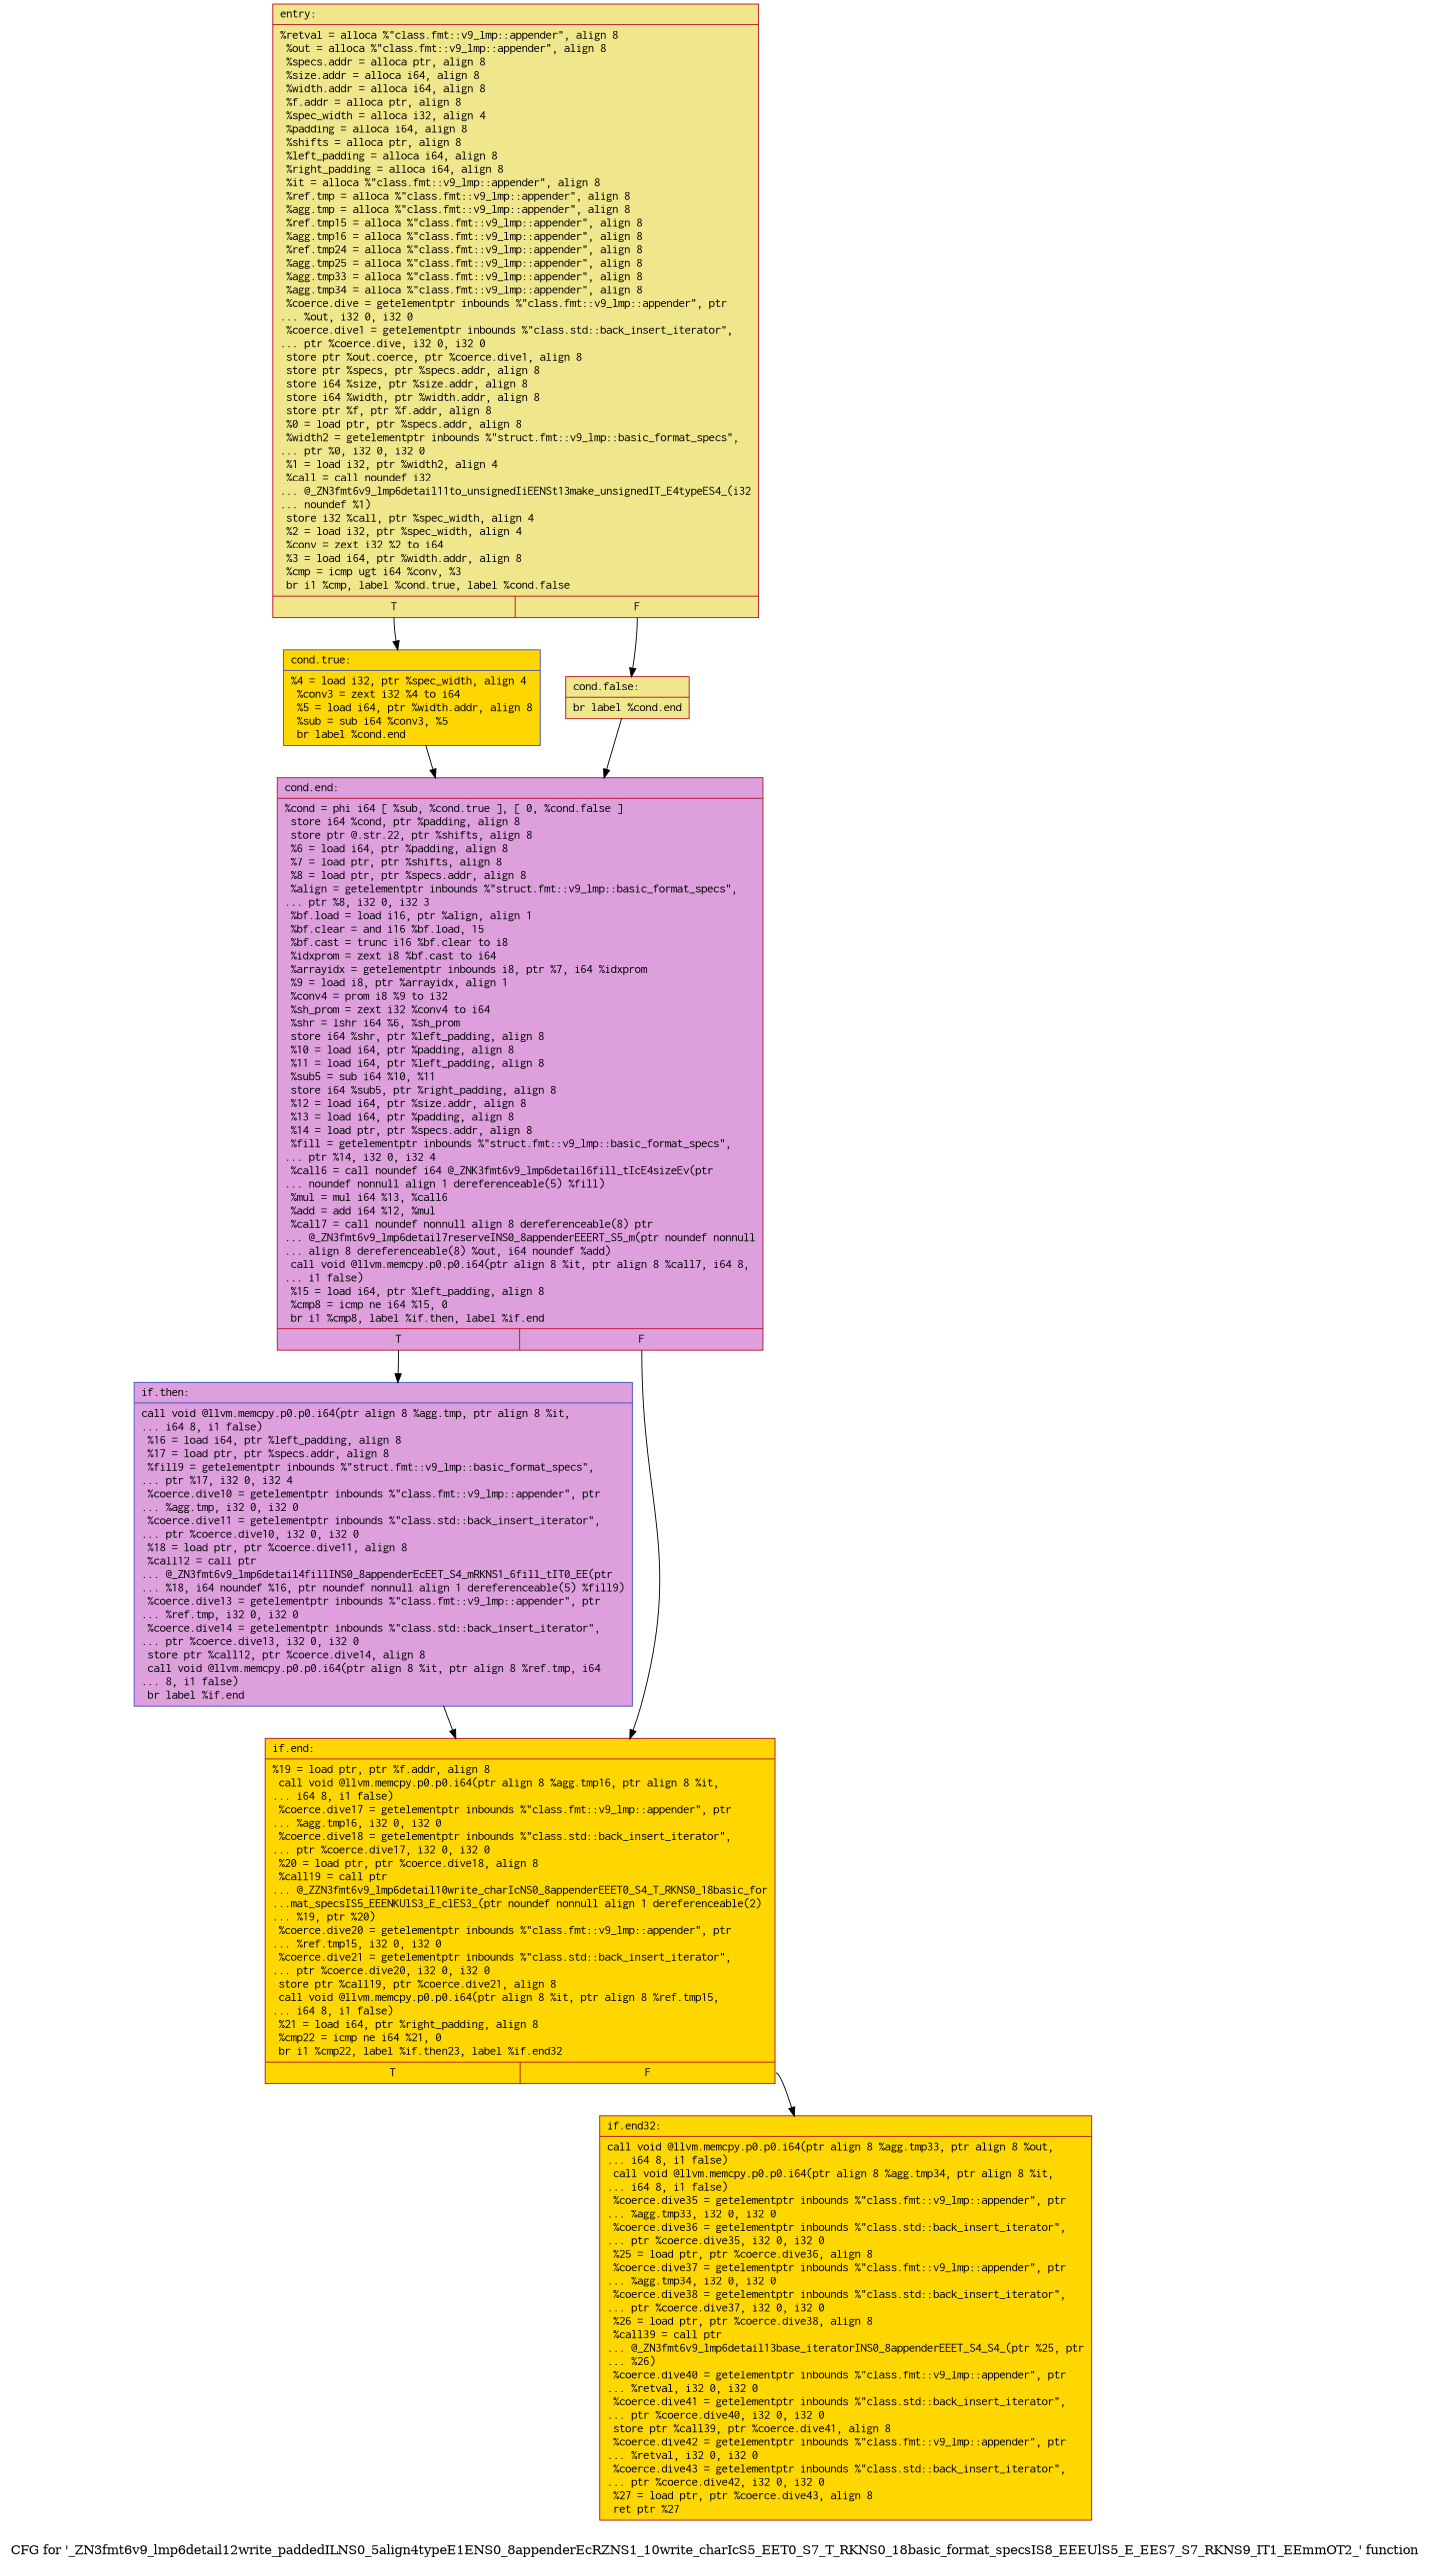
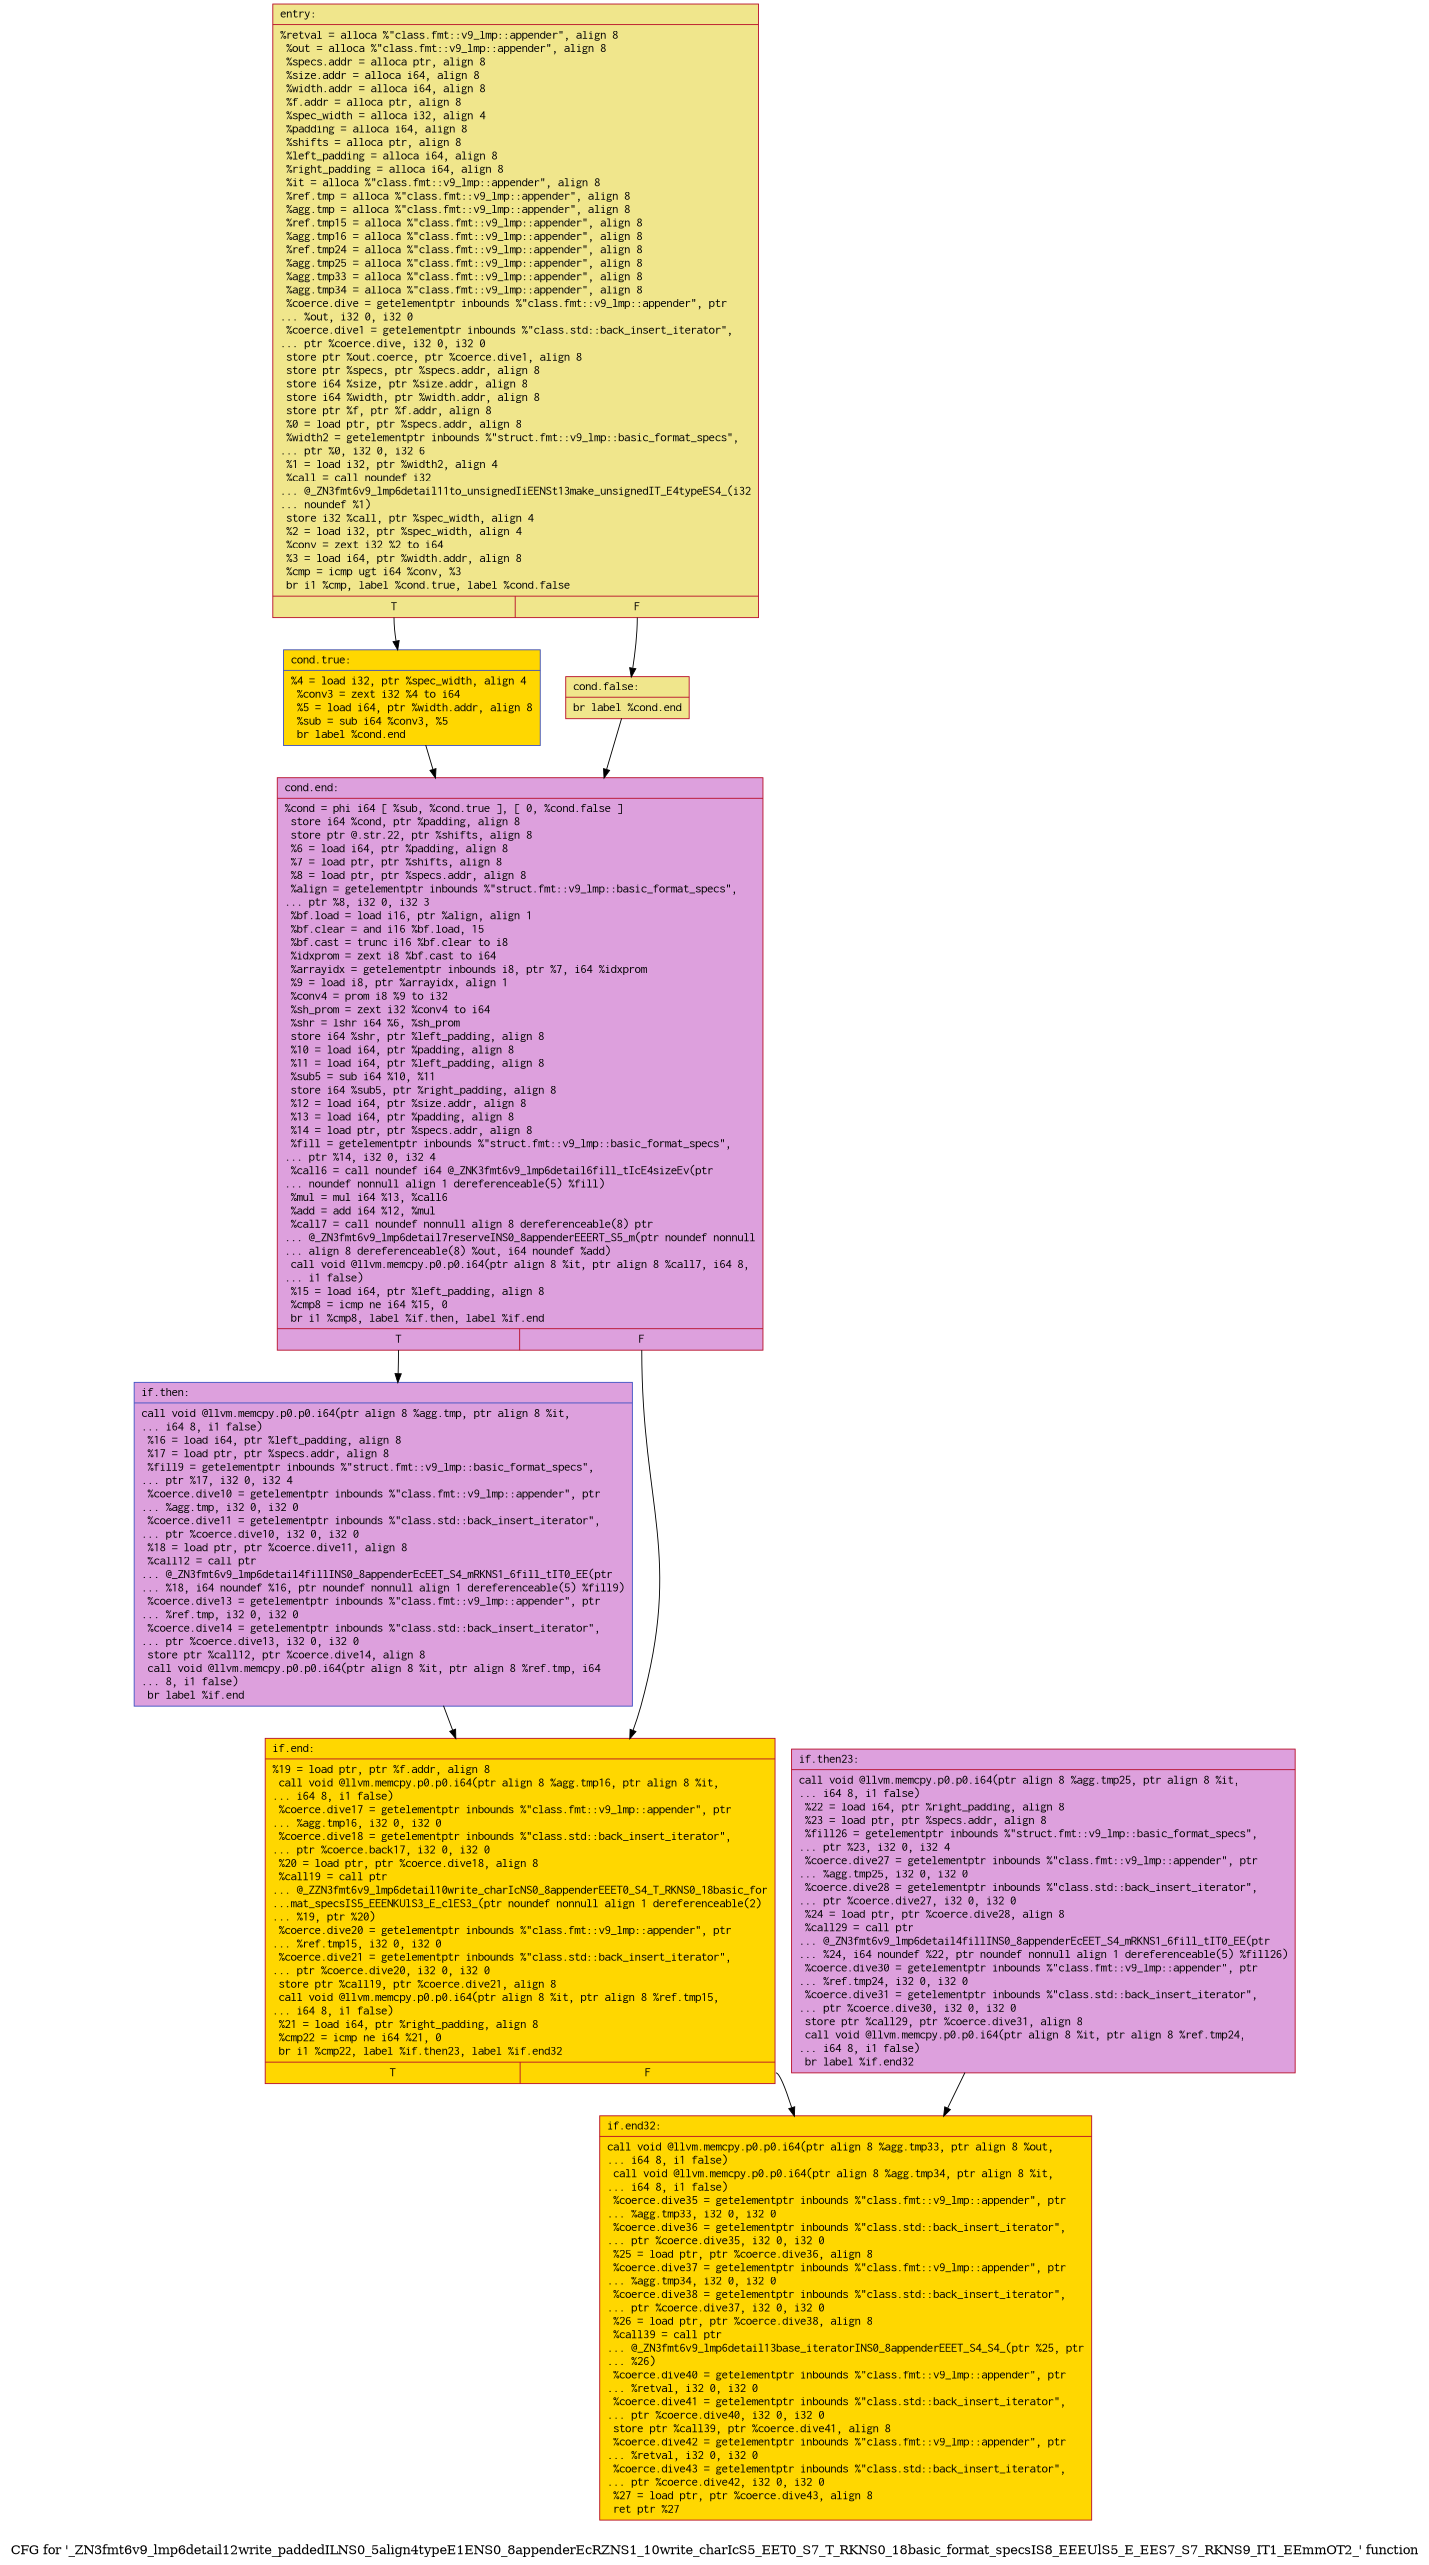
node "entry:": text "... ptr %0, i32 0, i32 0" -> "... ptr %0, i32 0, i32 6"
node "if.end:": text "... ptr %coerce.dive17, i32 0, i32 0" -> "... ptr %coerce.back17, i32 0, i32 0"
node "if.then23:": added
